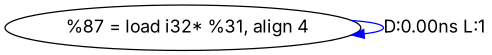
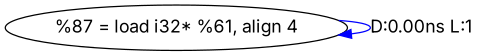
node "%87 = load i32* %31, align 4": label "%87 = load i32* %31, align 4" -> "%87 = load i32* %61, align 4"
